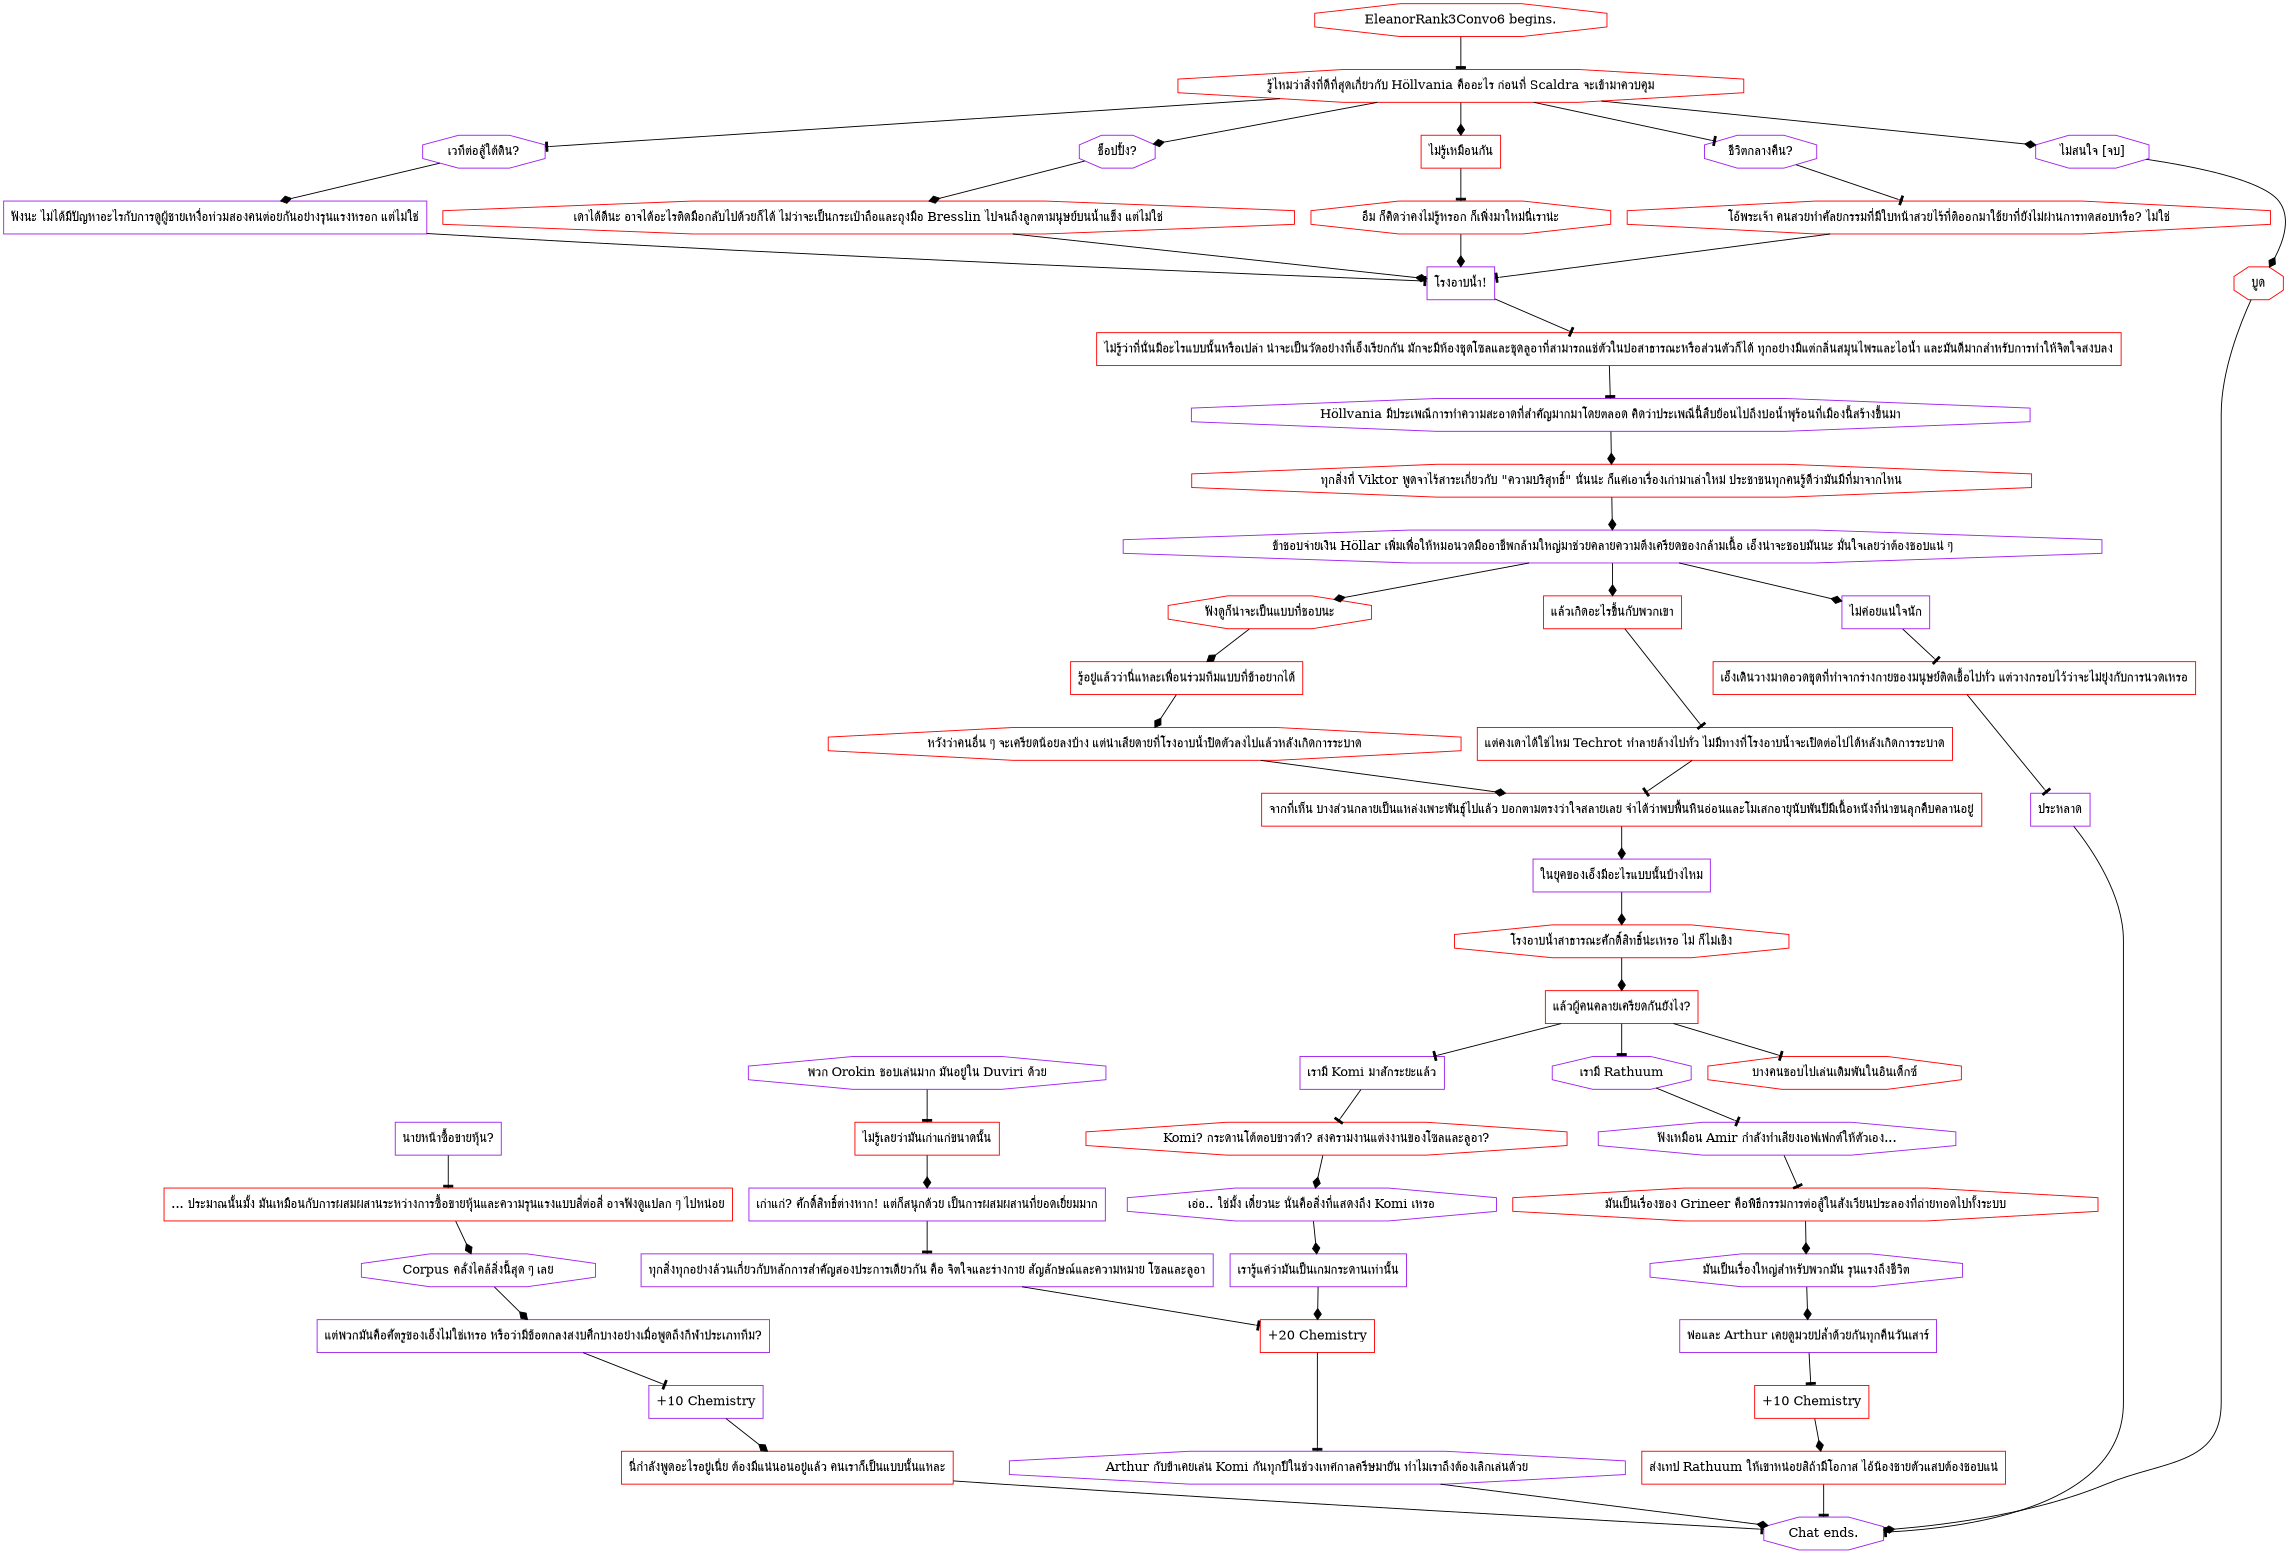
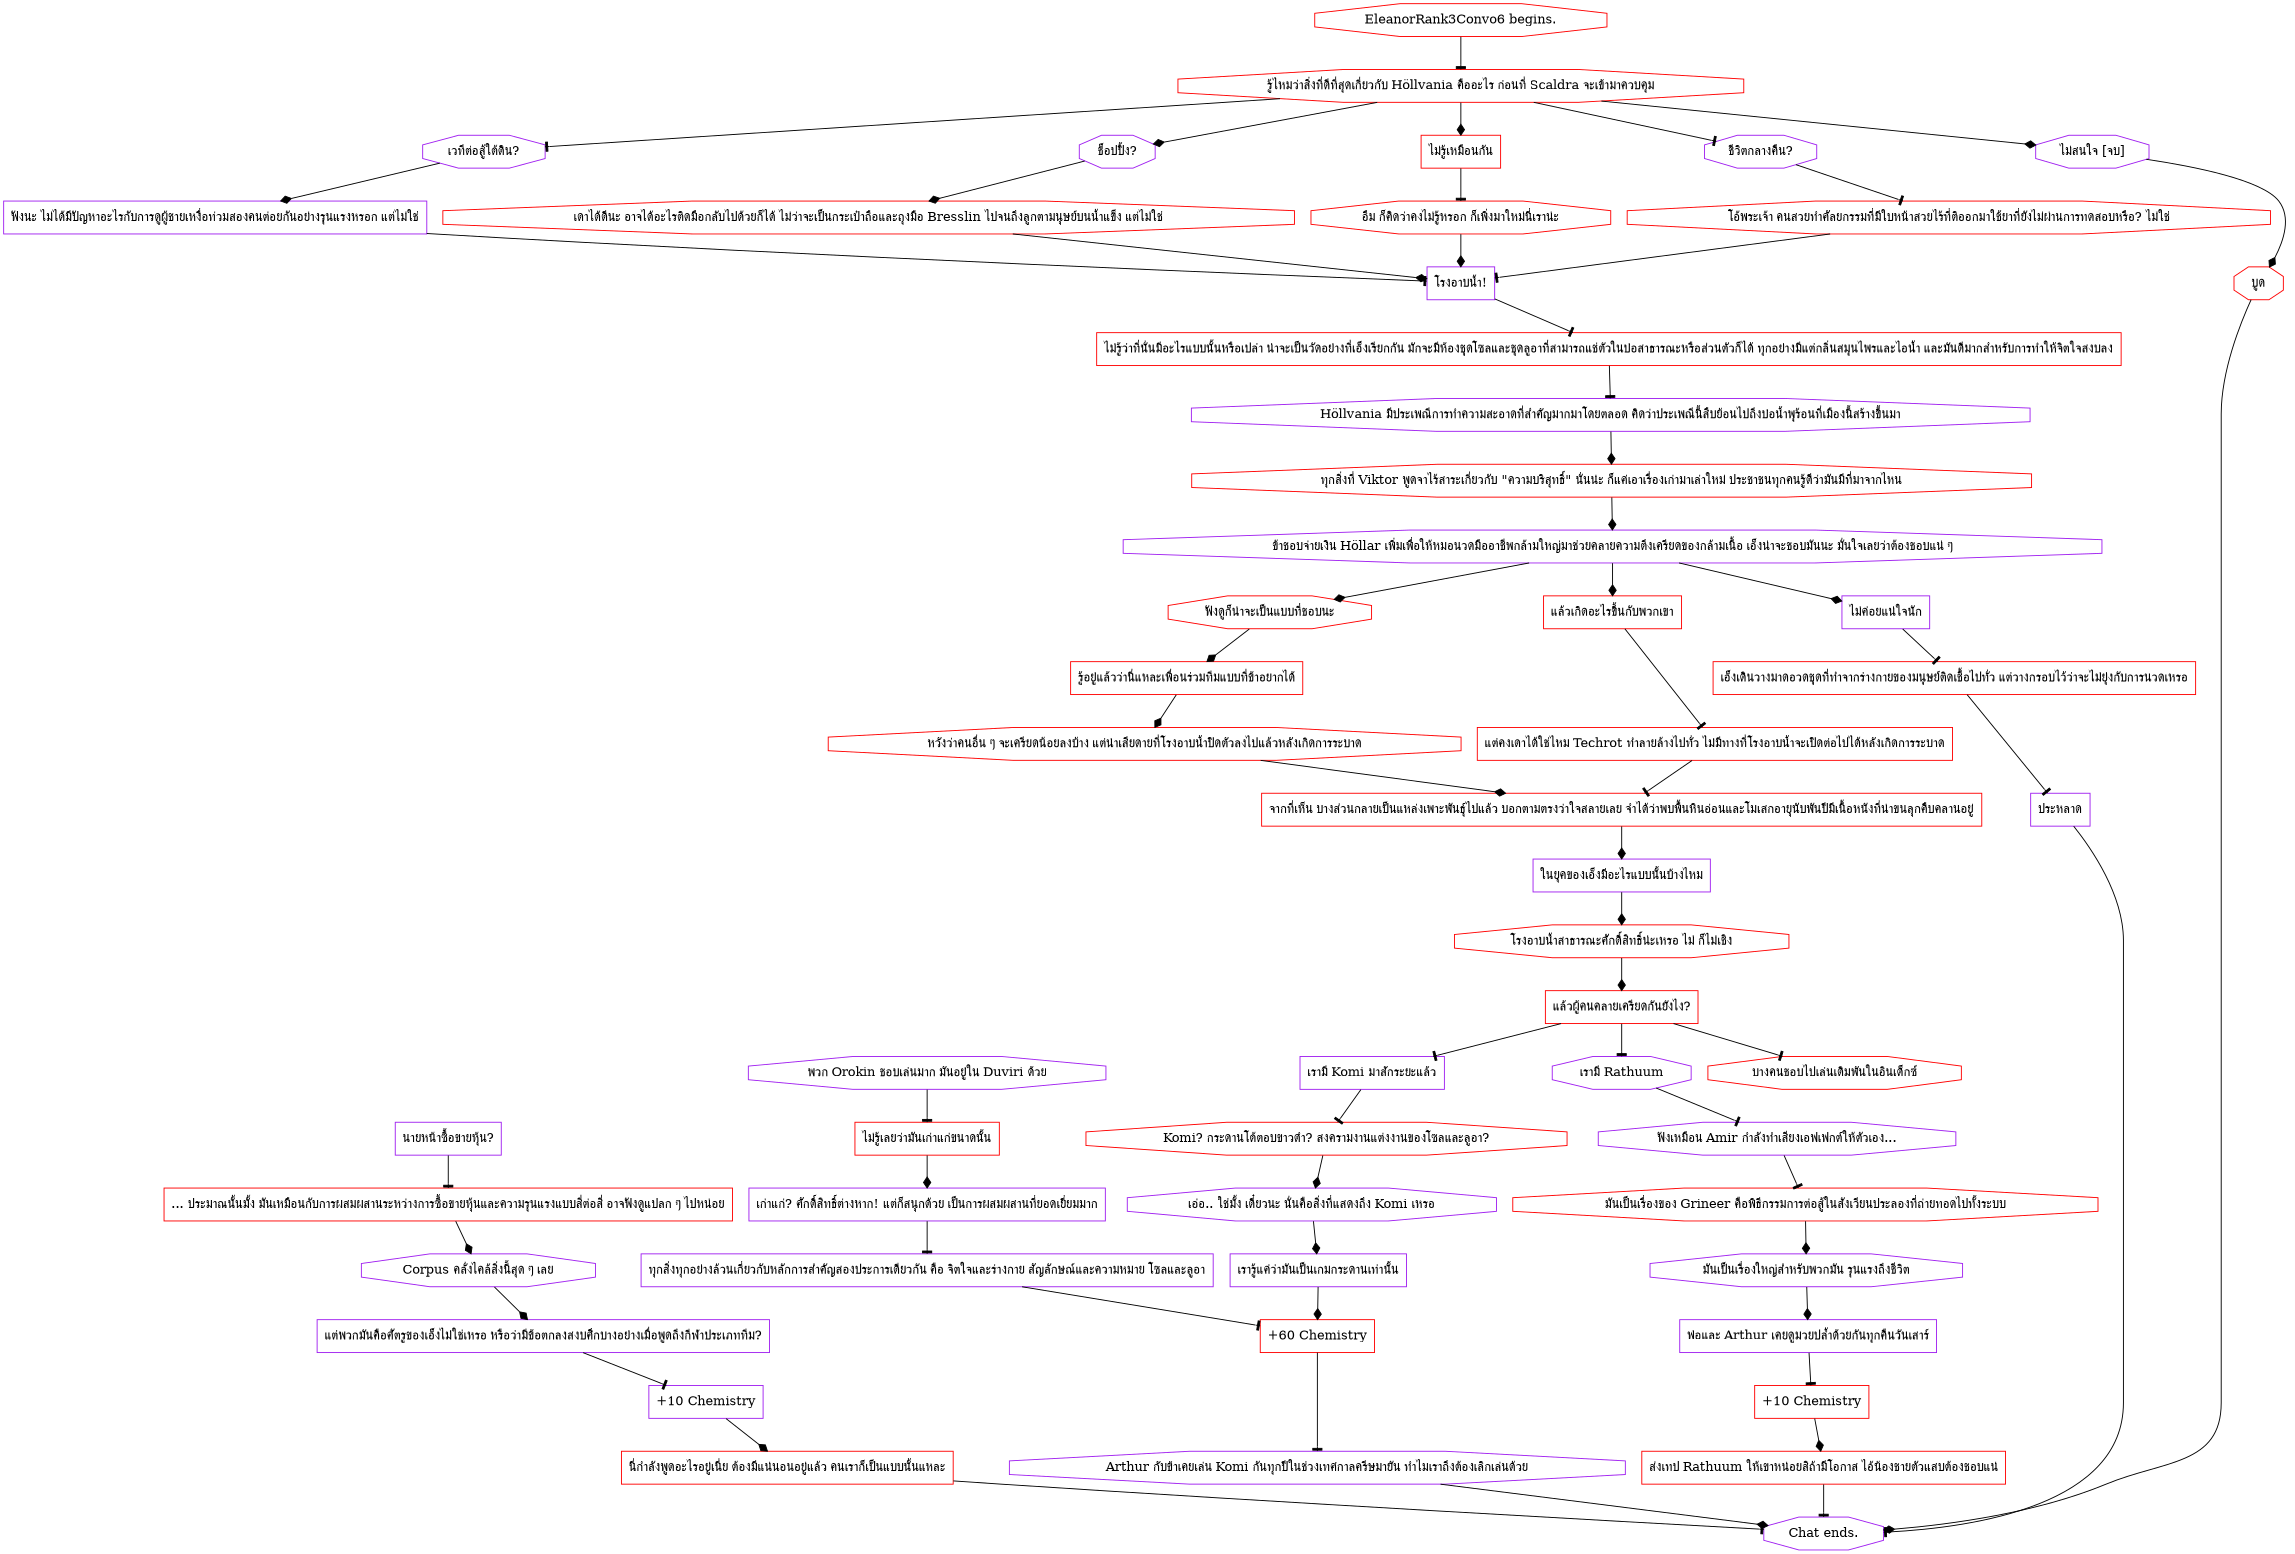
node "+20 Chemistry": label "+20 Chemistry" -> "+60 Chemistry"
